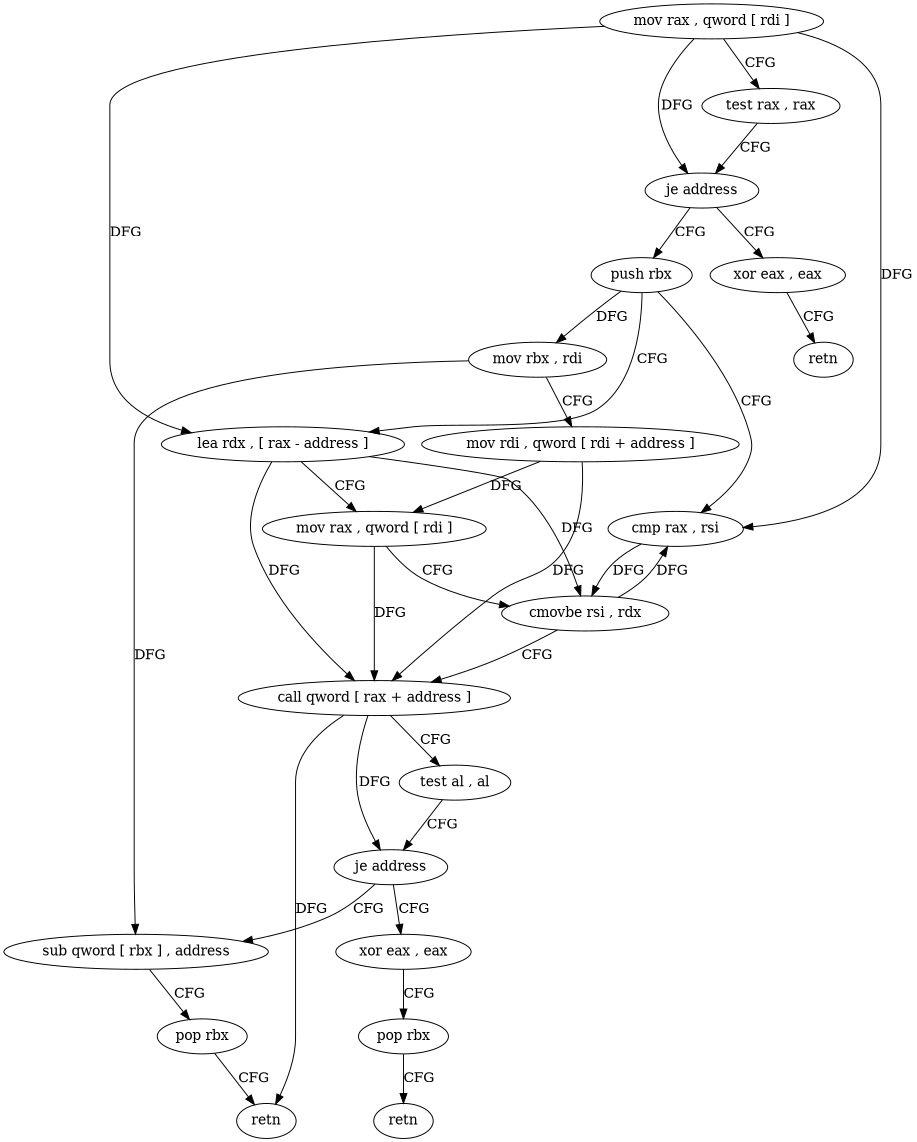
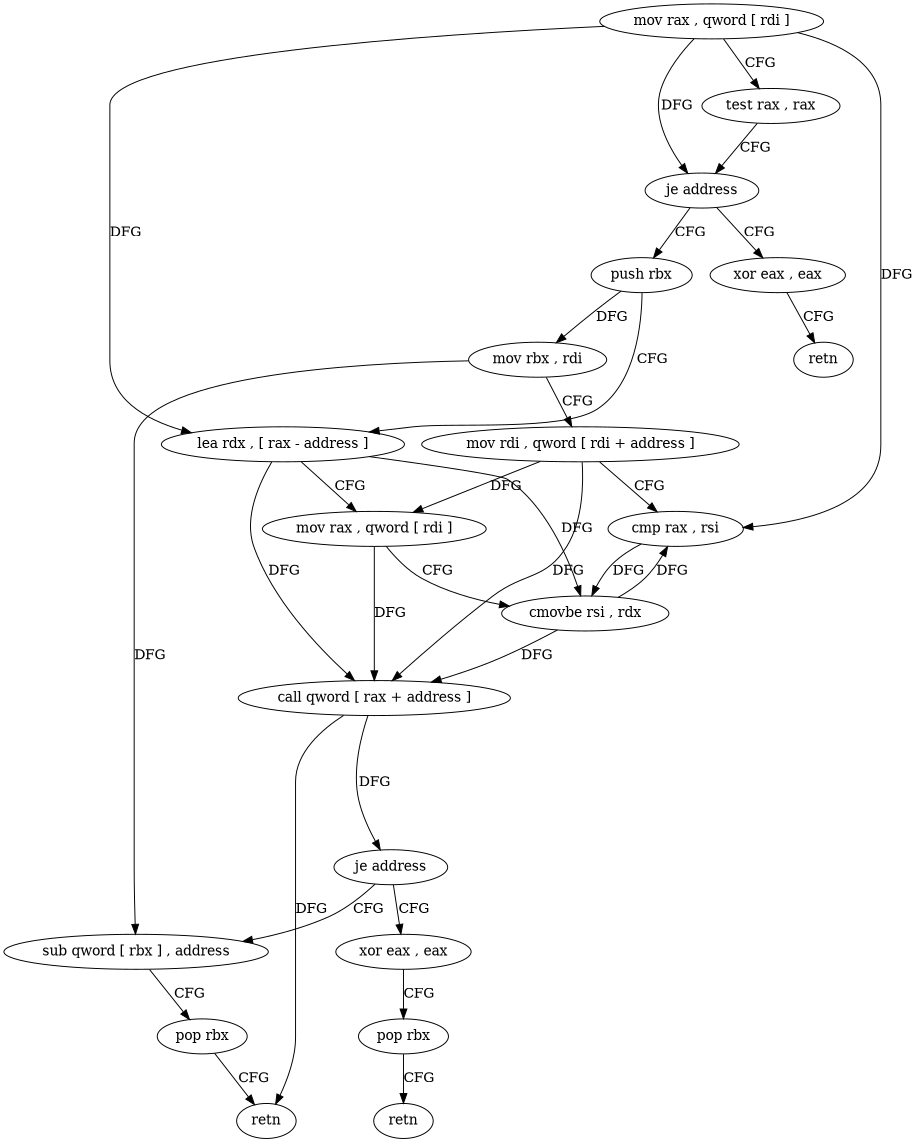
edge "push rbx" -> "cmp rax , rsi": now "mov rdi , qword [ rdi + address ]" -> "cmp rax , rsi"
edge "cmovbe rsi , rdx" -> "call qword [ rax + address ]": label "CFG" -> "DFG"
node "test al , al": removed
